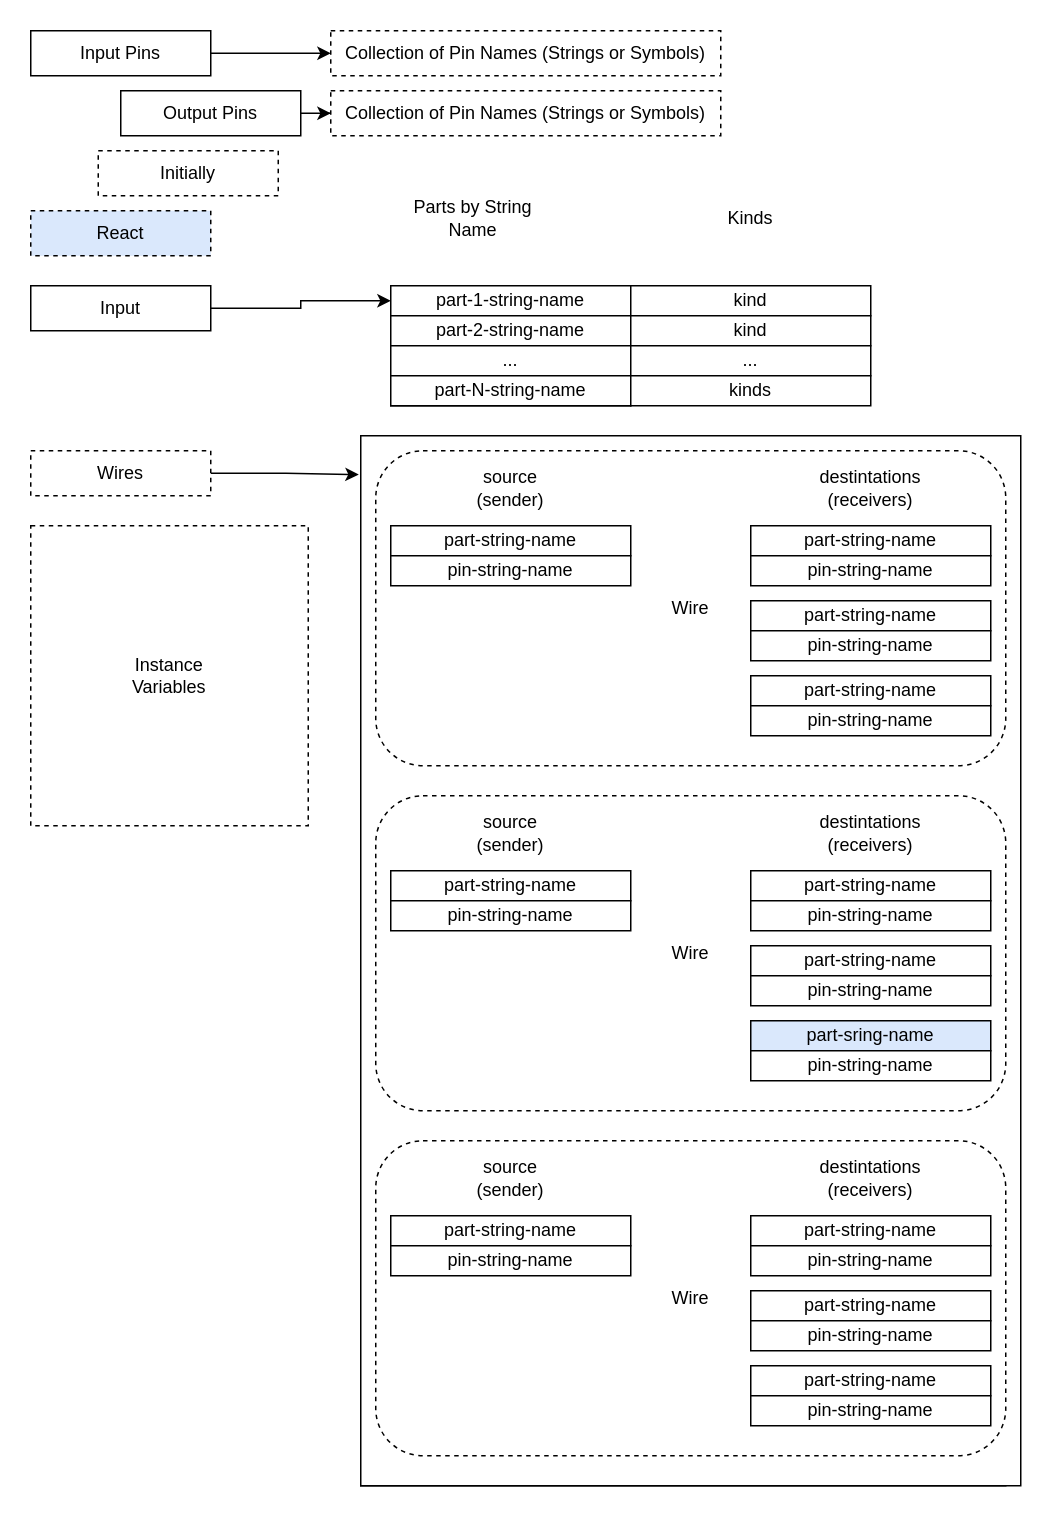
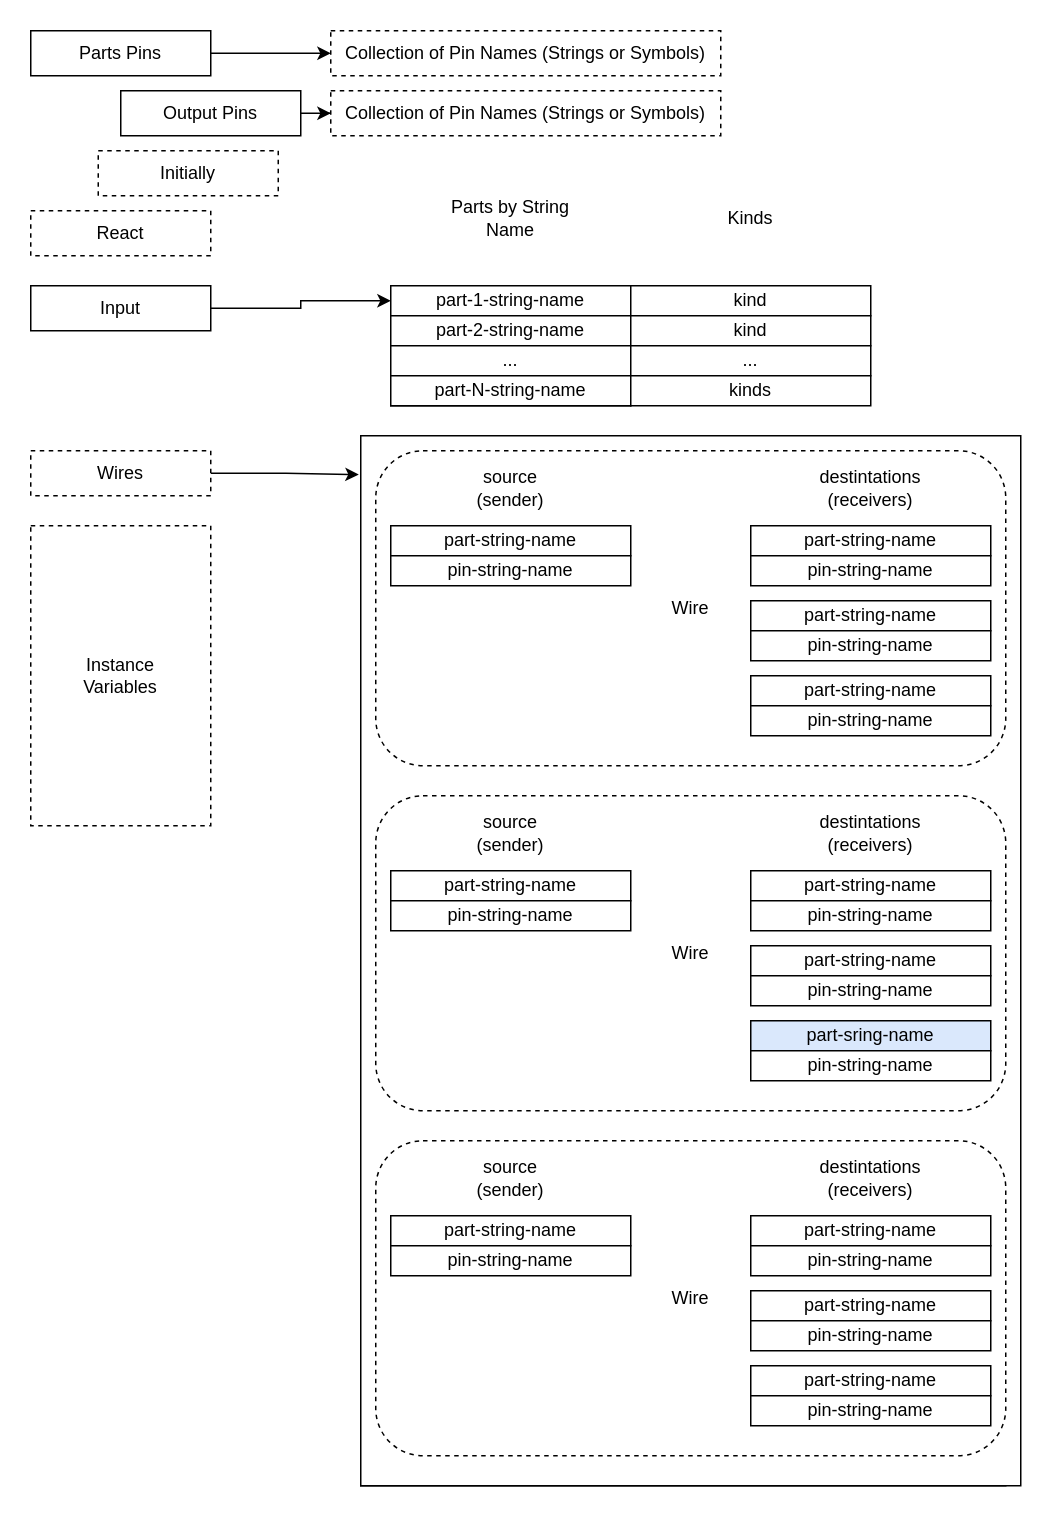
node "Input Pins": label "Input Pins" -> "Parts Pins"
node "Parts by String Name": moved (473, 218) -> (511, 218)
node "React": fillcolor #dae8fc -> #ffffff
node "Instance Variables": size 278x300 -> 180x300
